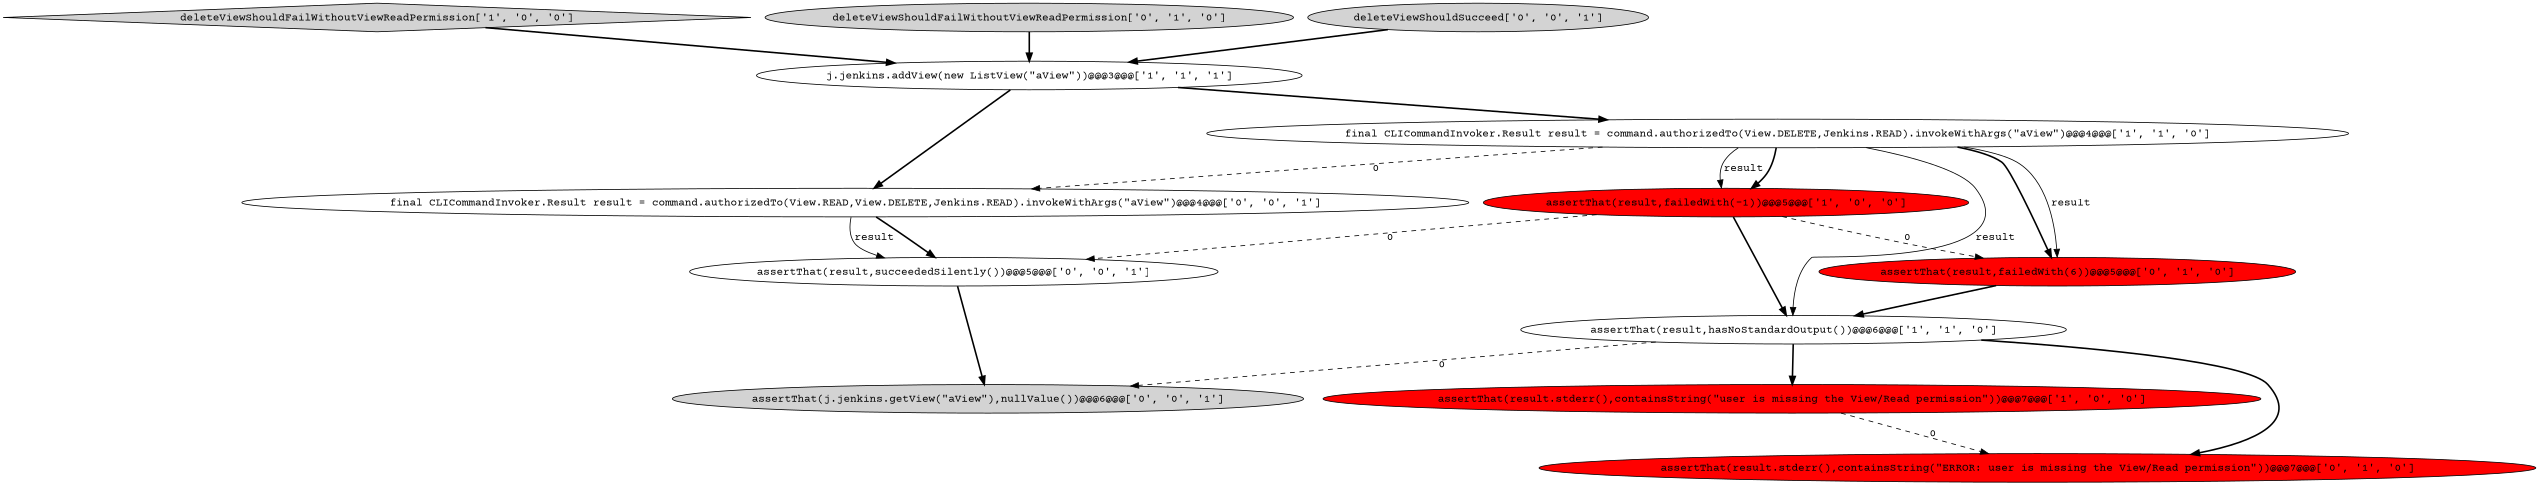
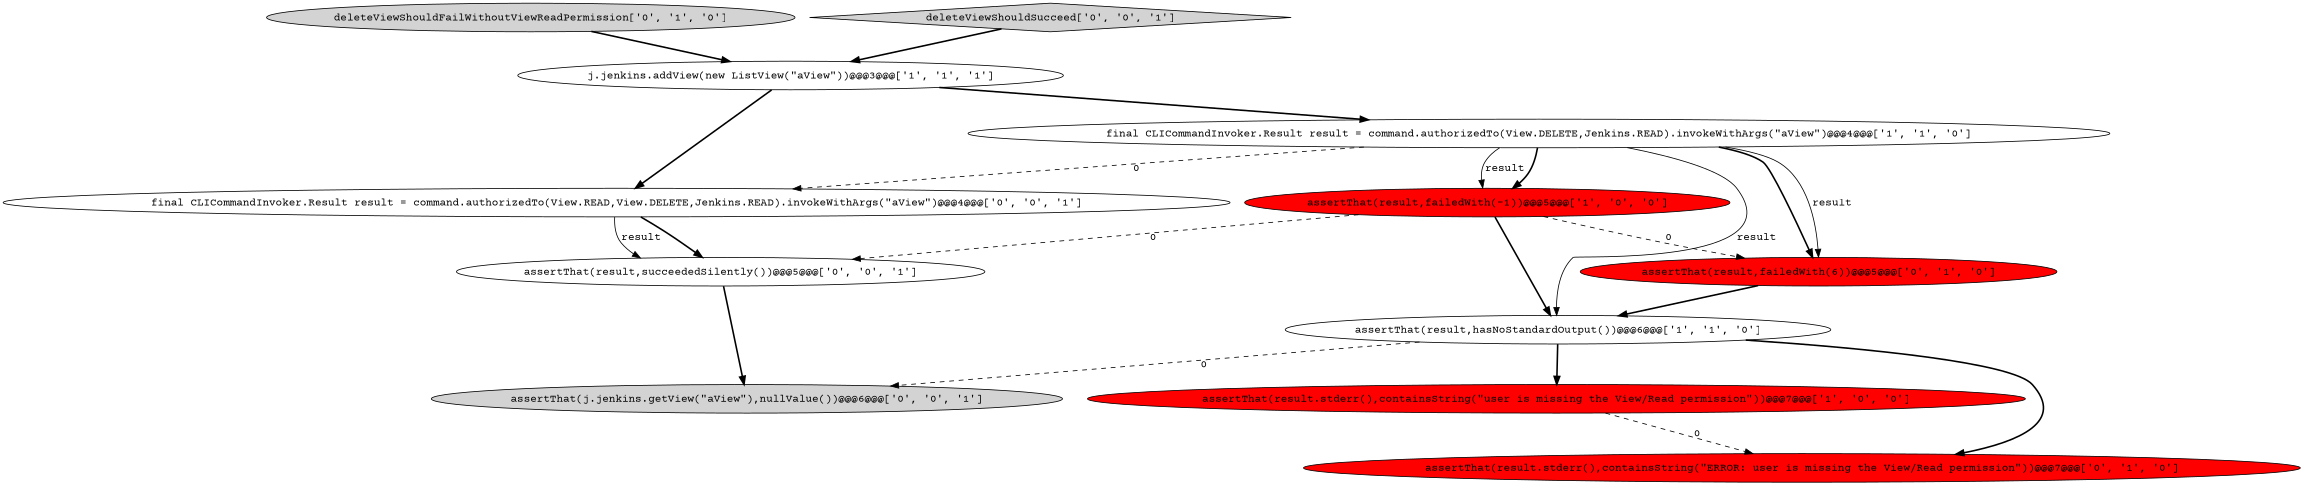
node "deleteViewShouldFailWithoutViewReadPermission['1', '0', '0']": removed
node "deleteViewShouldSucceed['0', '0', '1']": shape ellipse -> diamond
